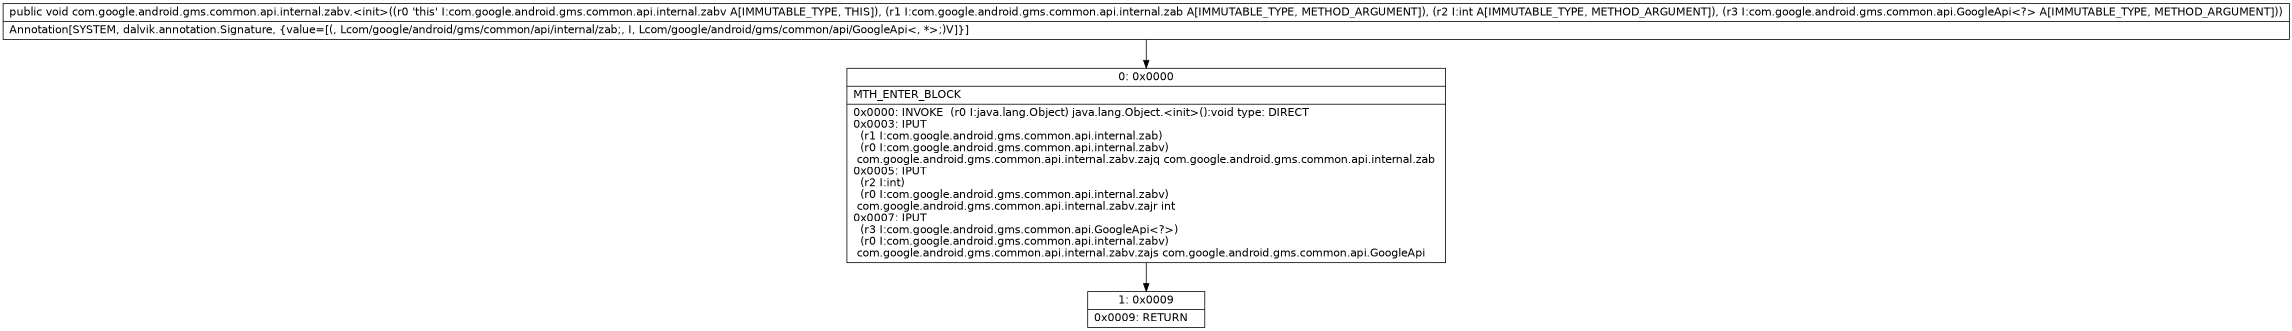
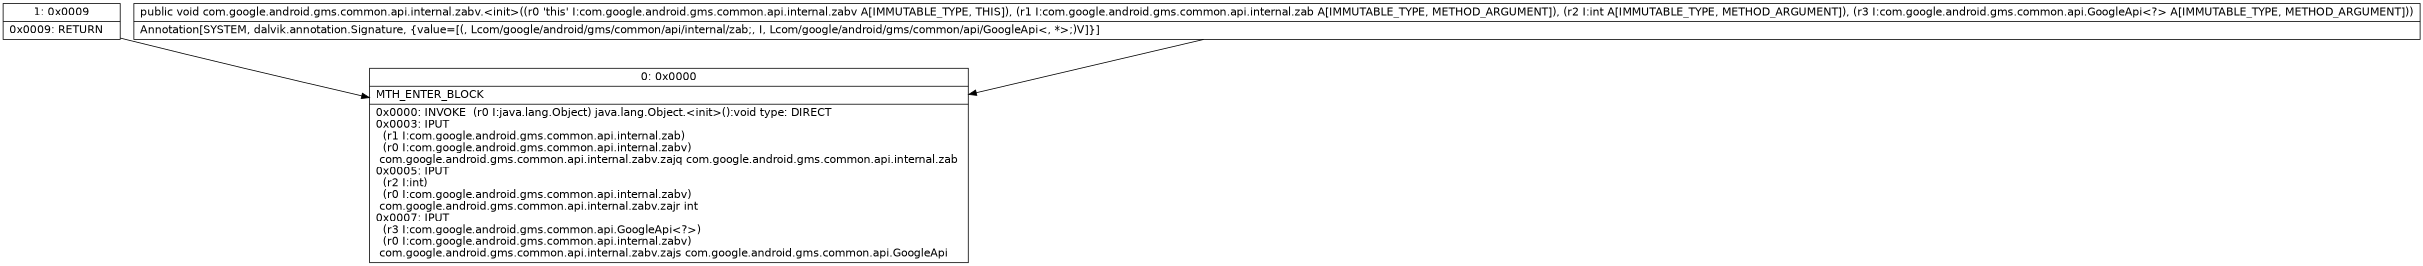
edge "0: 0x0000" -> "1: 0x0009": reversed
